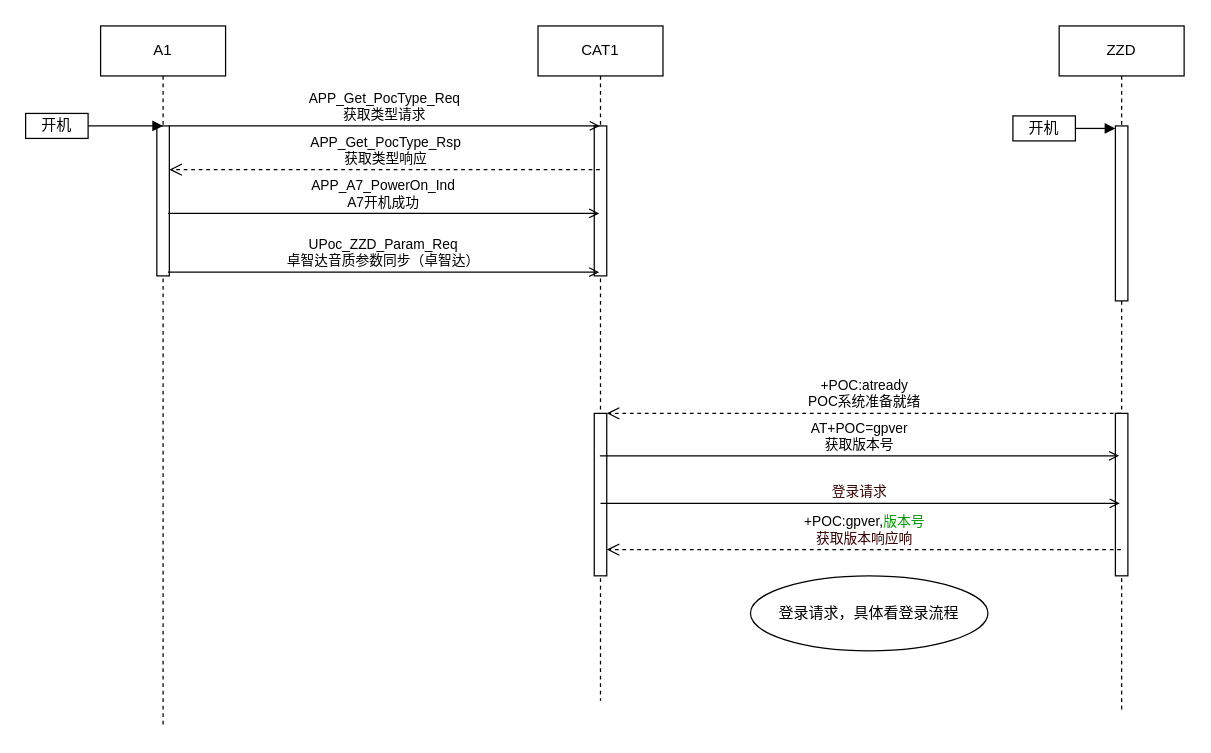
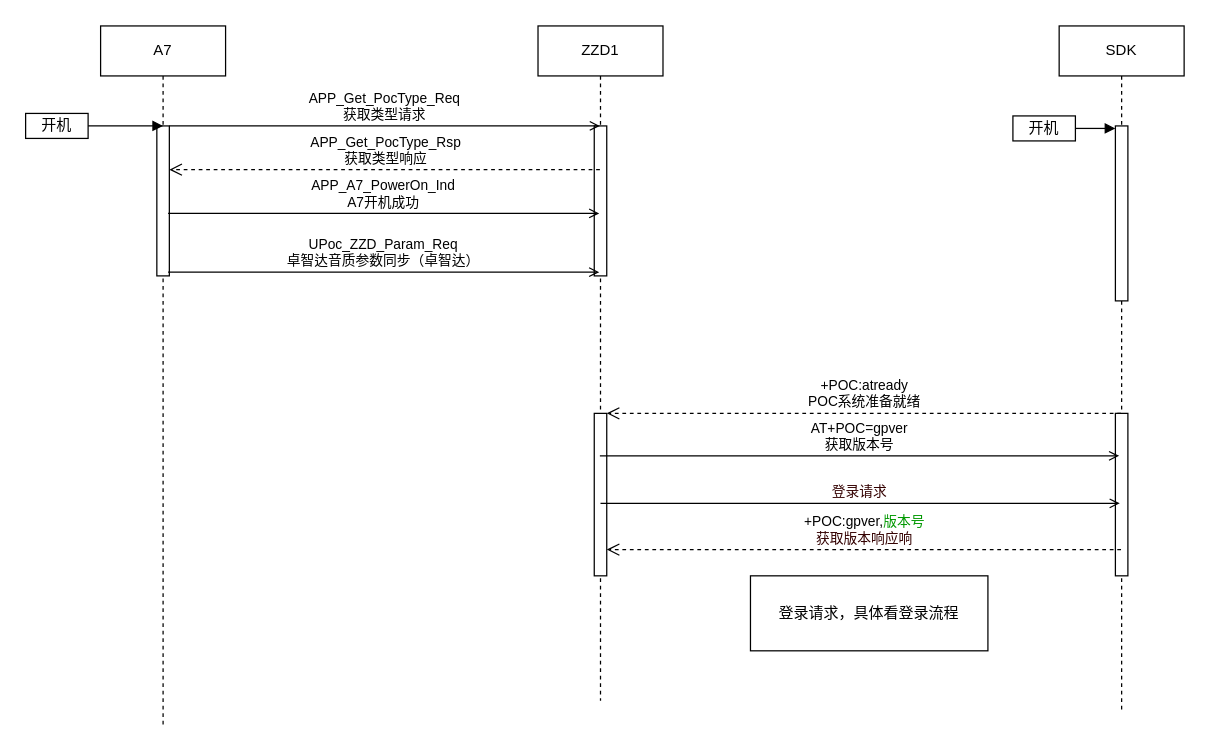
node "A1": label "A1" -> "A7"
node "CAT1": label "CAT1" -> "ZZD1"
node "ZZD": label "ZZD" -> "SDK"
node "登录请求，具体看登录流程": shape ellipse -> rectangle
